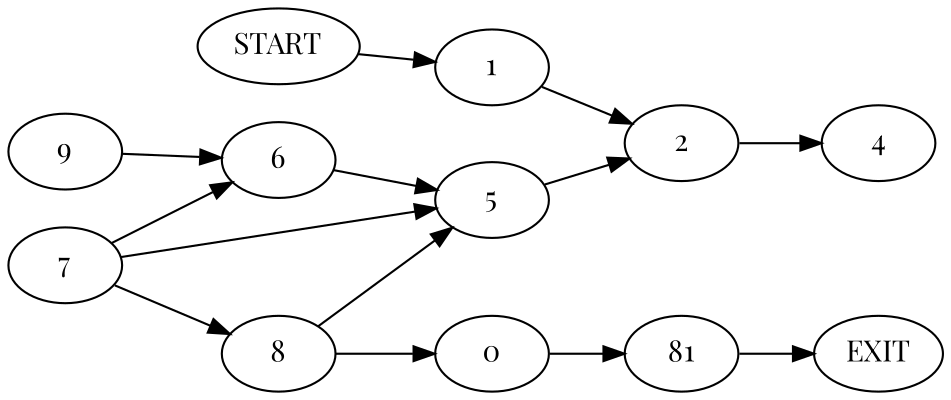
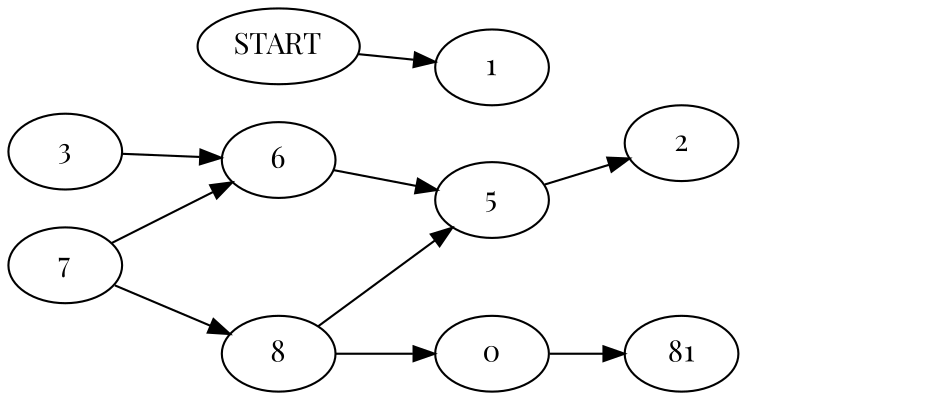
edge "1" -> "2": removed
node "4": removed
node "9": label "9" -> "3"
edge "7" -> "5": removed
node "EXIT": removed
